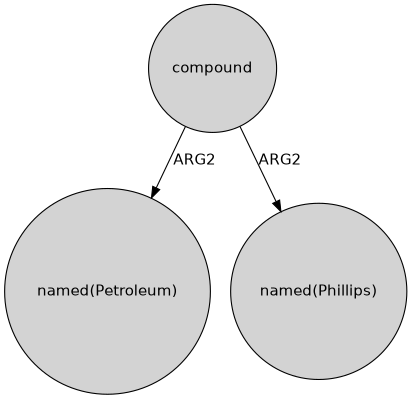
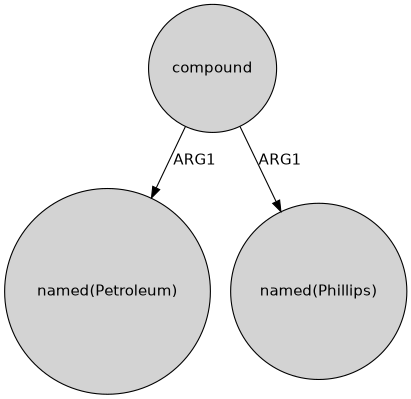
edge "compound" -> "named(Petroleum)": label "ARG2" -> "ARG1"
edge "compound" -> "named(Phillips)": label "ARG2" -> "ARG1"
